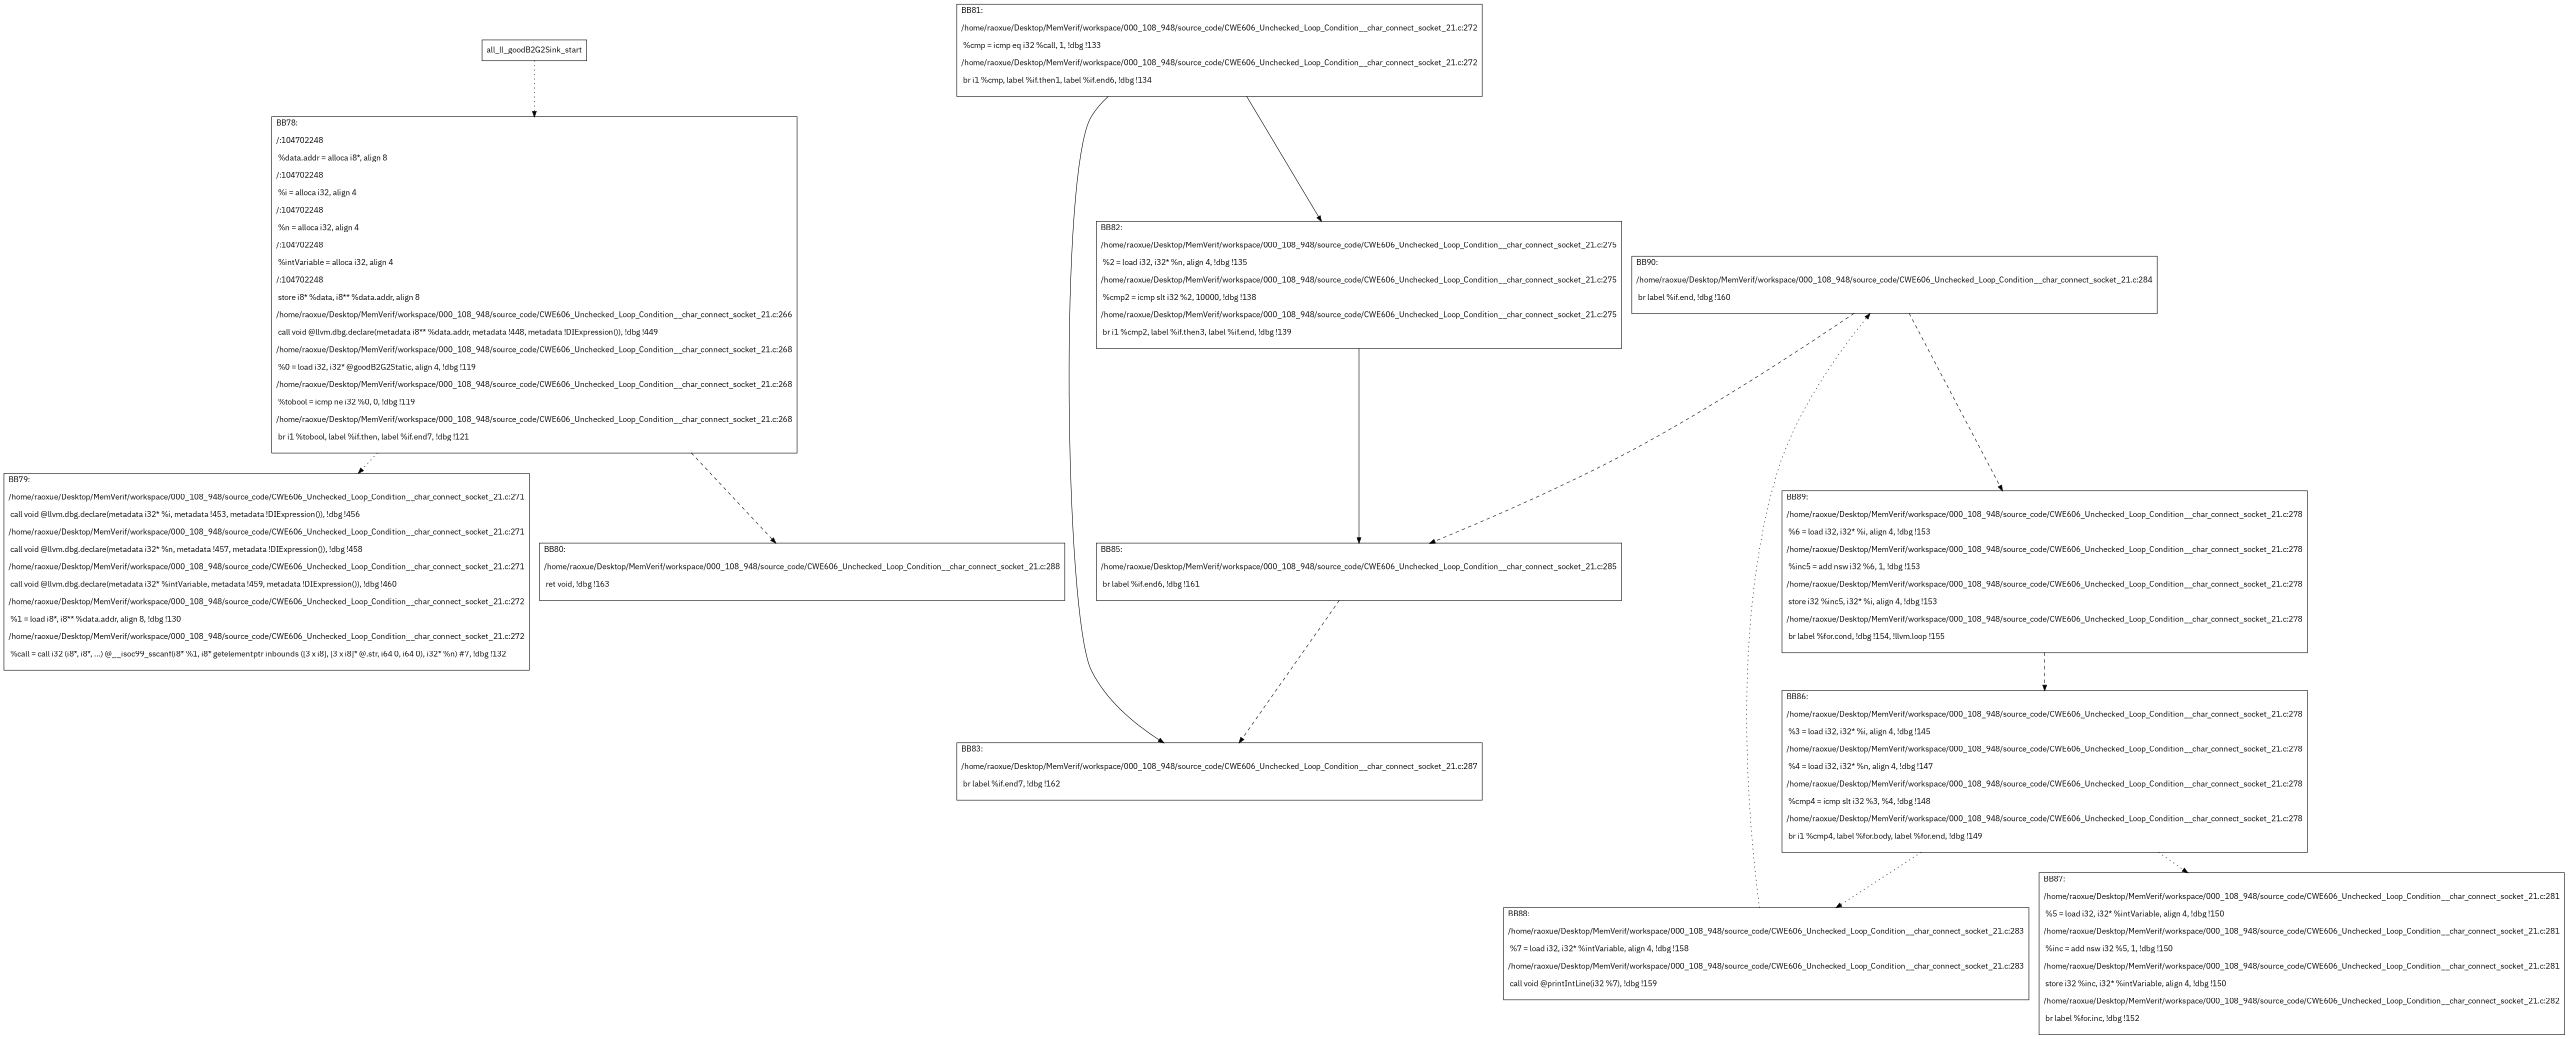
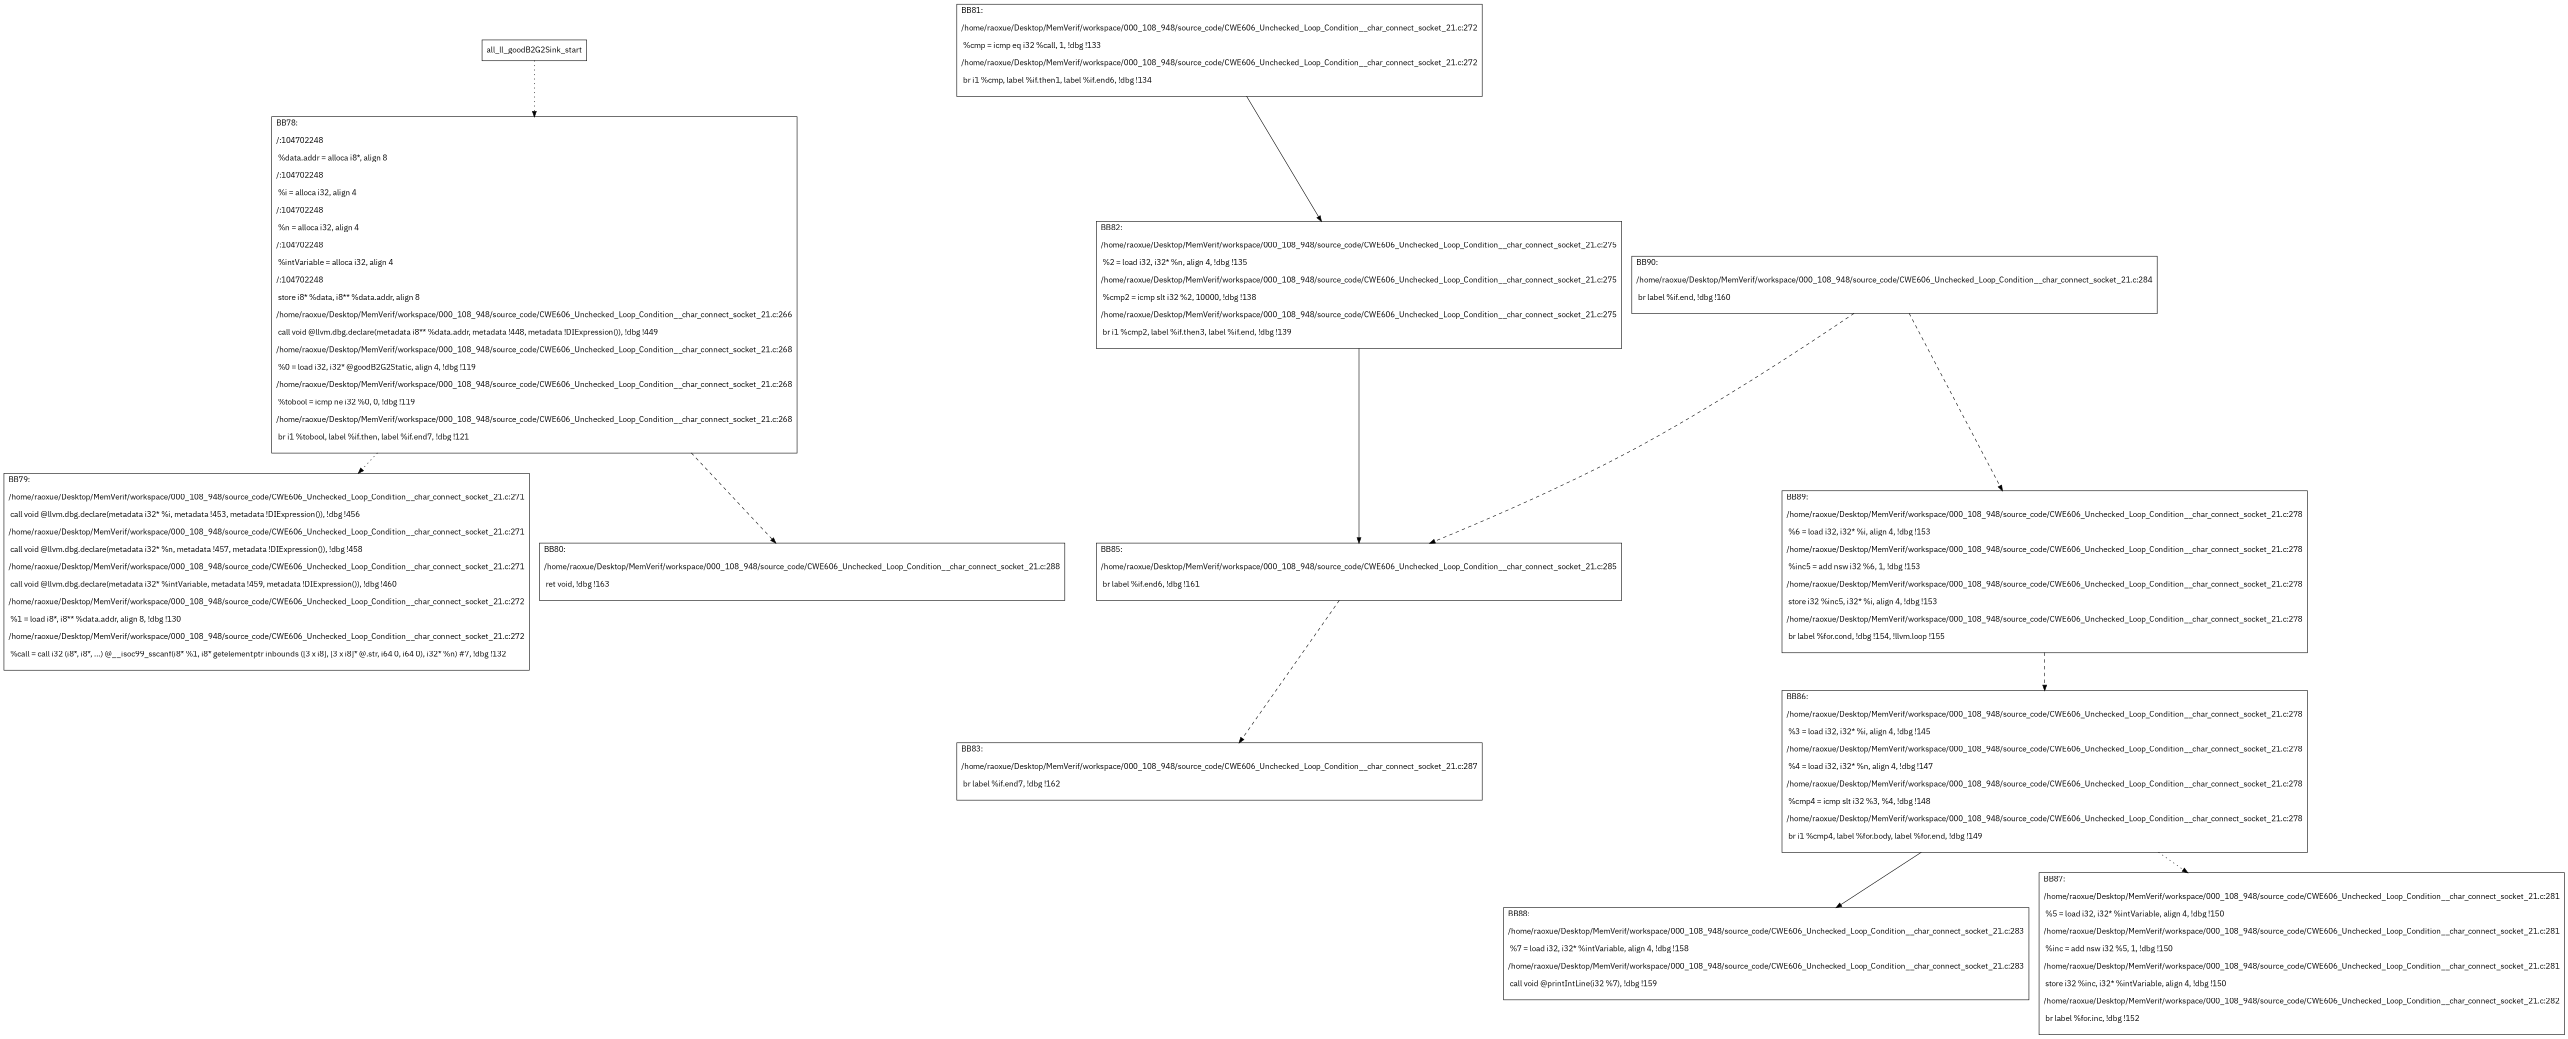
edge "BB81:" -> "BB83:": removed
edge "BB88:" -> "BB90:": removed
edge "BB86:" -> "BB88:": style dotted -> solid
